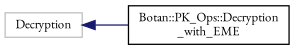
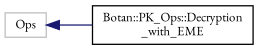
node "Decryption": label "Decryption" -> "Ops"
